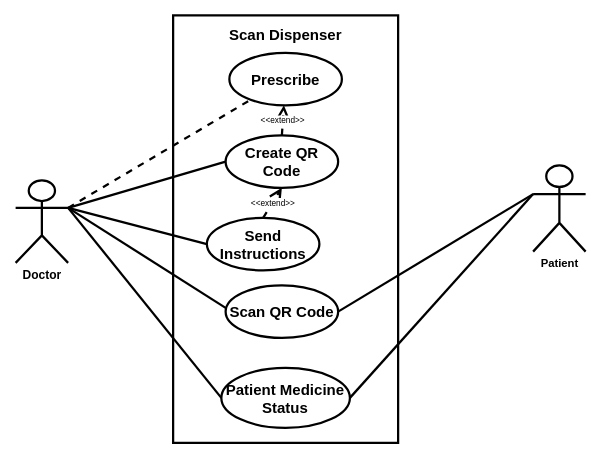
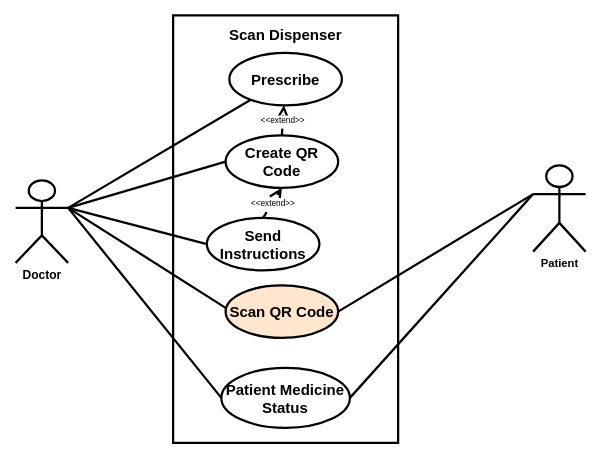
edge "Prescribe" -- "Doctor": style dashed -> solid
node "Scan QR Code": fillcolor #ffffff -> #ffe6cc
